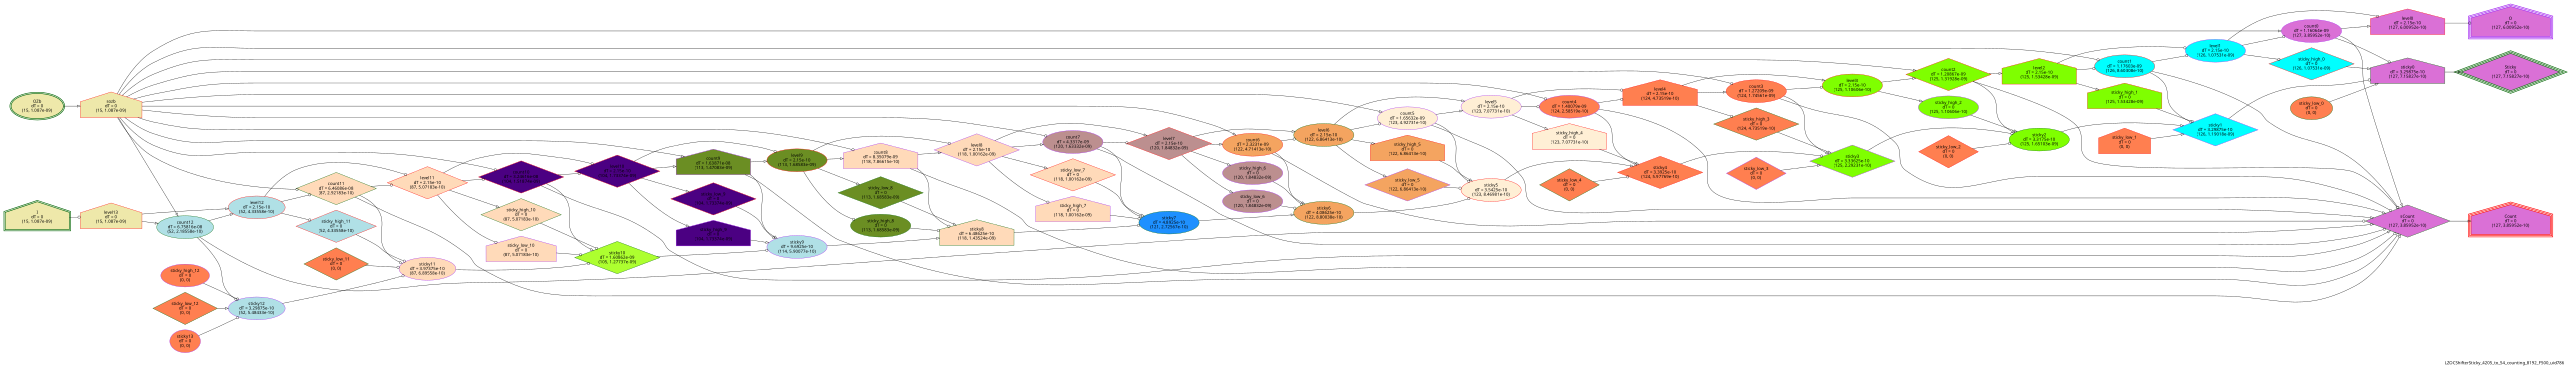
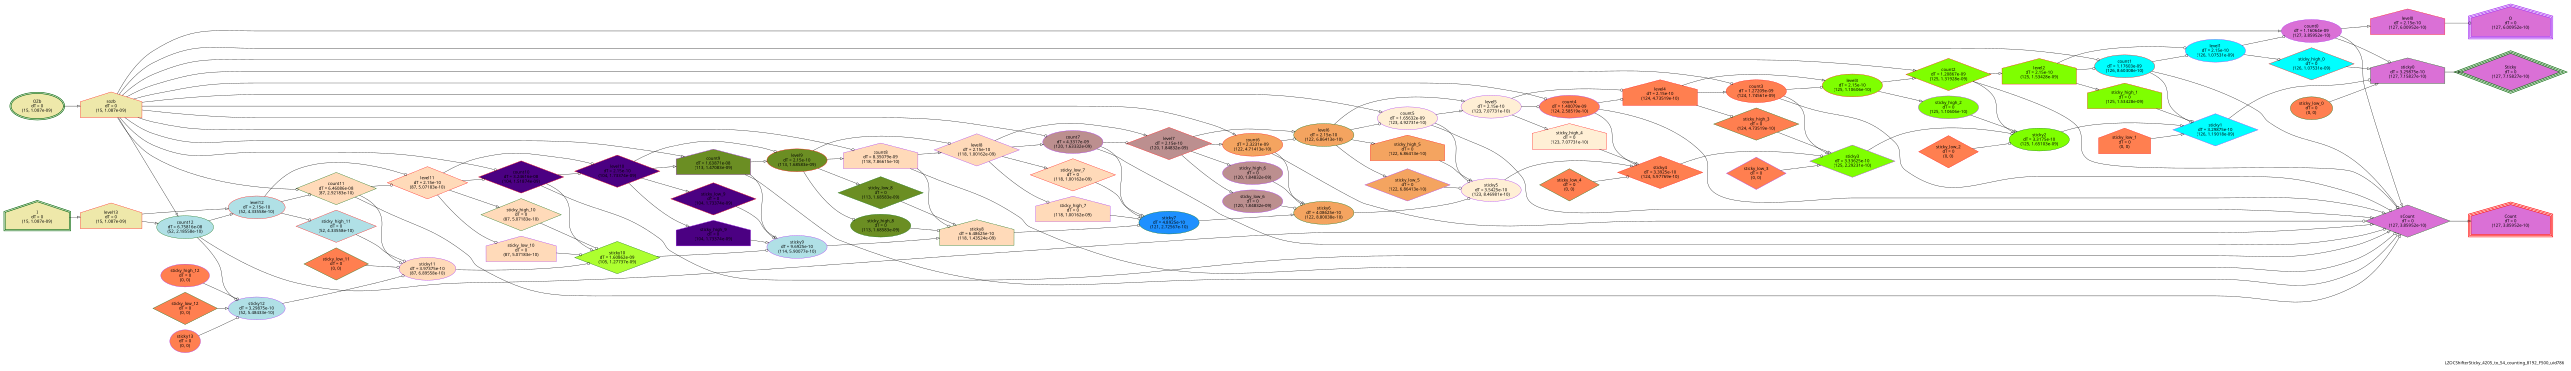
edge "level1 dT = 2.15e-10 (126, 1.07531e-09)" -> "level0 dT = 2.15e-10 (127, 6.00952e-10)": removed
node "sticky5 dT = 3.5425e-10 (123, 8.46981e-10)": color red -> purple
edge "I dT = 0 (15, 1.087e-09)" -> "level13 dT = 0 (15, 1.087e-09)": arrowhead odot -> onormal
